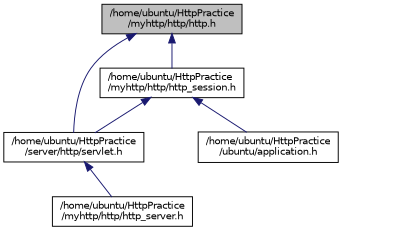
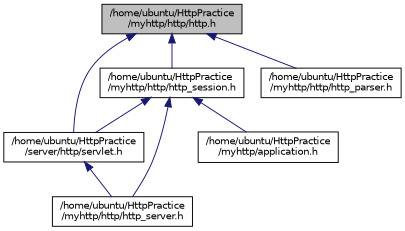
node "/home/ubuntu/HttpPractice /myhttp/http/http_parser.h": added
node "/home/ubuntu/HttpPractice /ubuntu/application.h": label "/home/ubuntu/HttpPractice /ubuntu/application.h" -> "/home/ubuntu/HttpPractice /myhttp/application.h"
edge "/home/ubuntu/HttpPractice /myhttp/http/http_server.h" -> "/home/ubuntu/HttpPractice /myhttp/http/http_session.h": added
